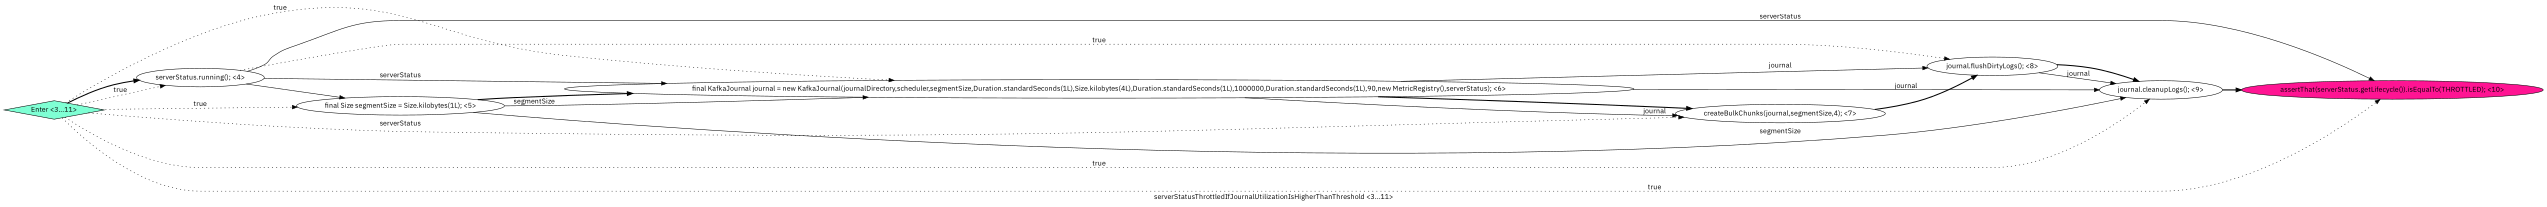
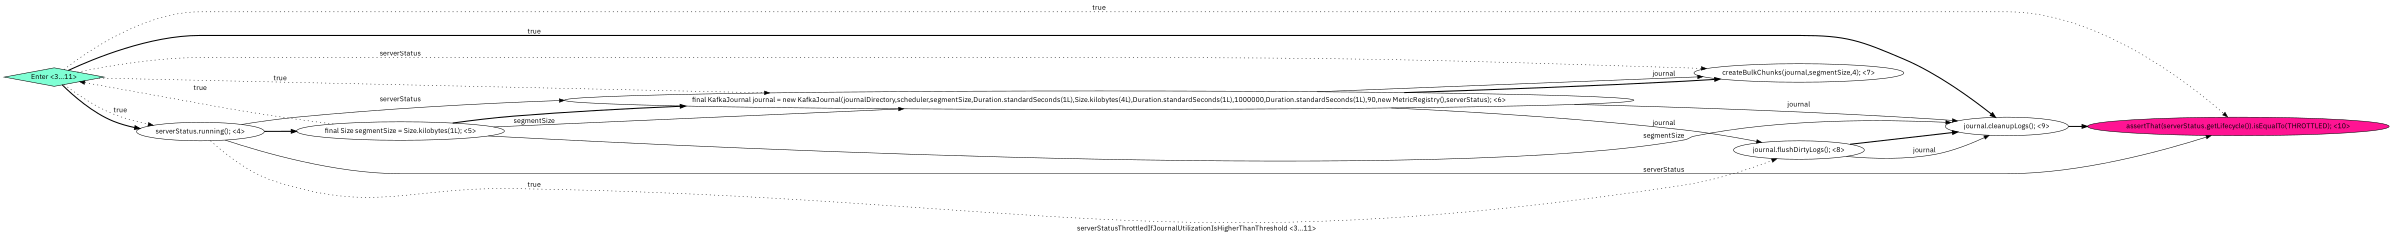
edge "serverStatus.running(); <4>" -> "final Size segmentSize = Size.kilobytes(1L); <5>": style solid -> bold
edge "createBulkChunks(journal,segmentSize,4); <7>" -> "journal.flushDirtyLogs(); <8>": removed
edge "Enter <3...11>" -> "final Size segmentSize = Size.kilobytes(1L); <5>": reversed
edge "Enter <3...11>" -> "journal.cleanupLogs(); <9>": style dotted -> bold
